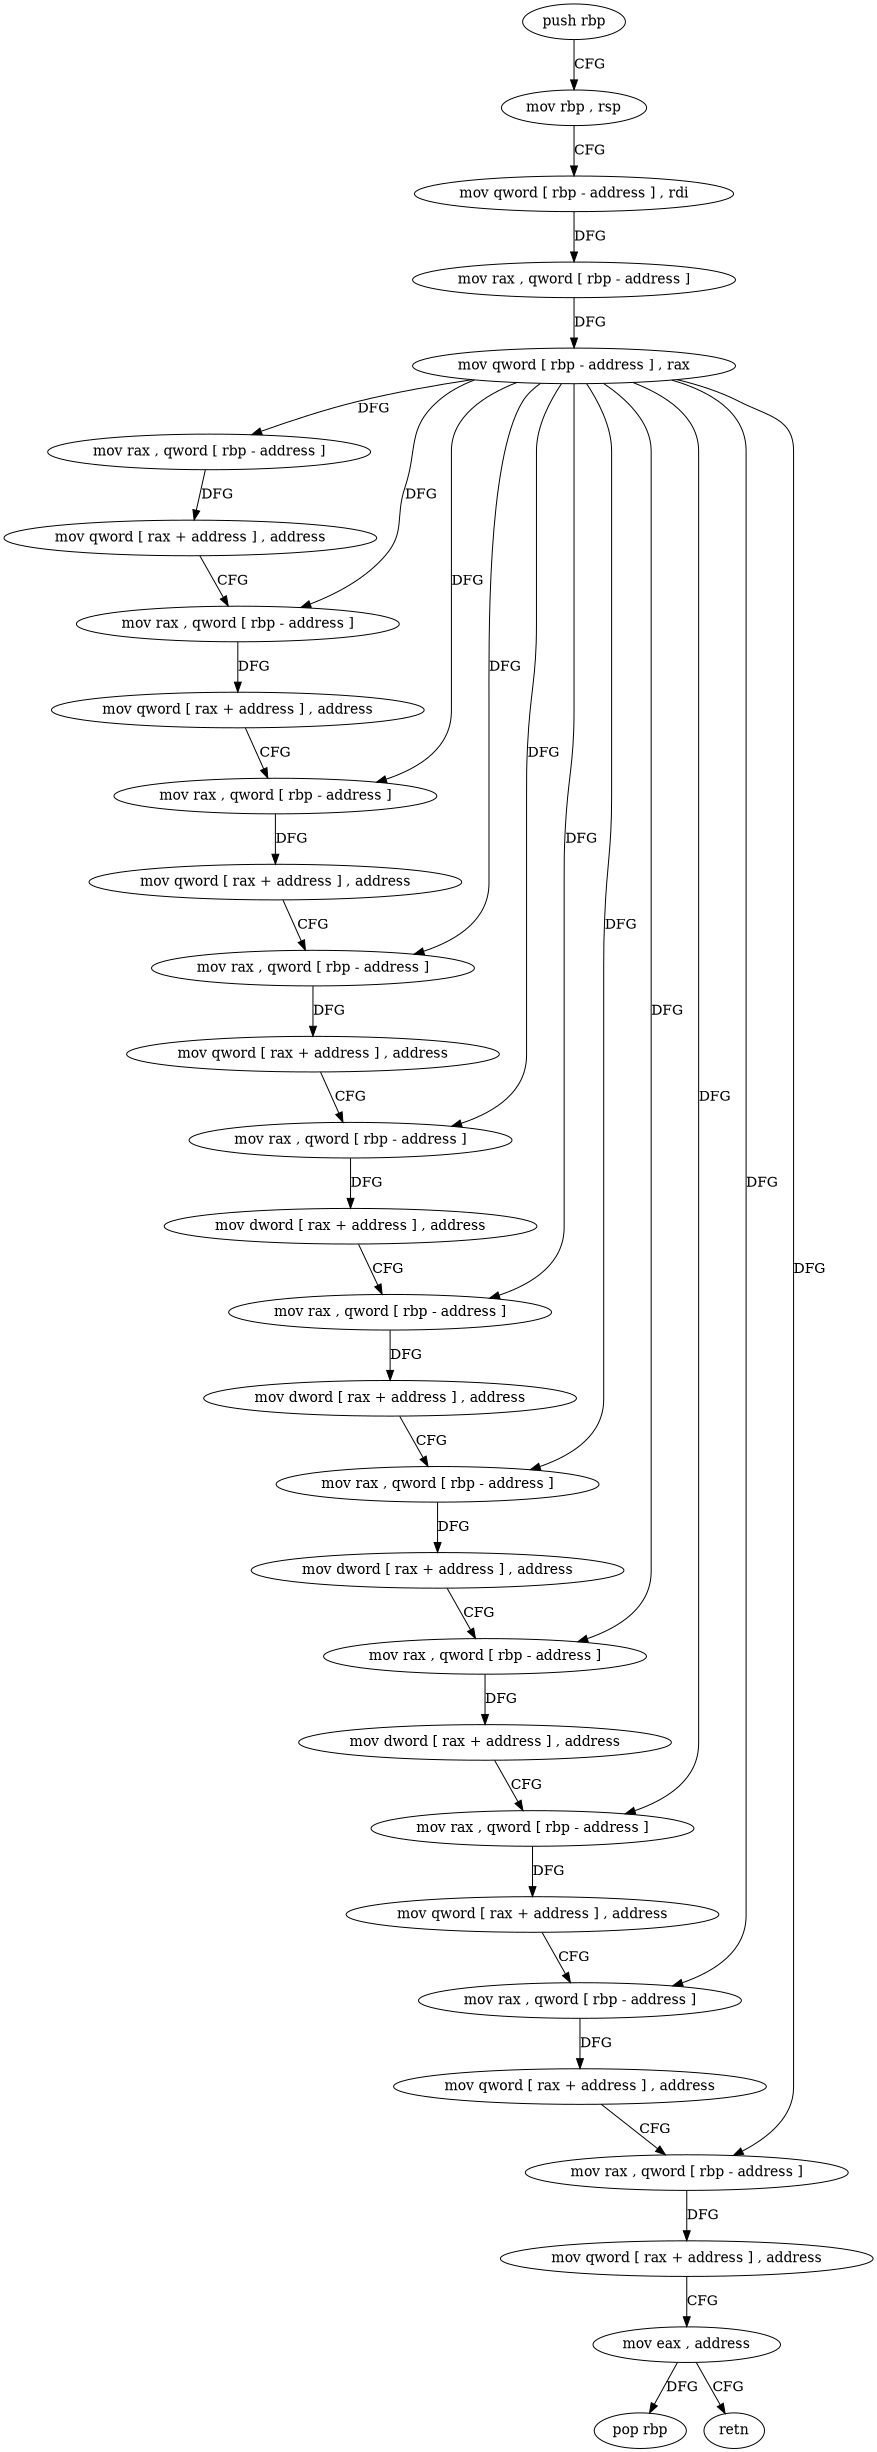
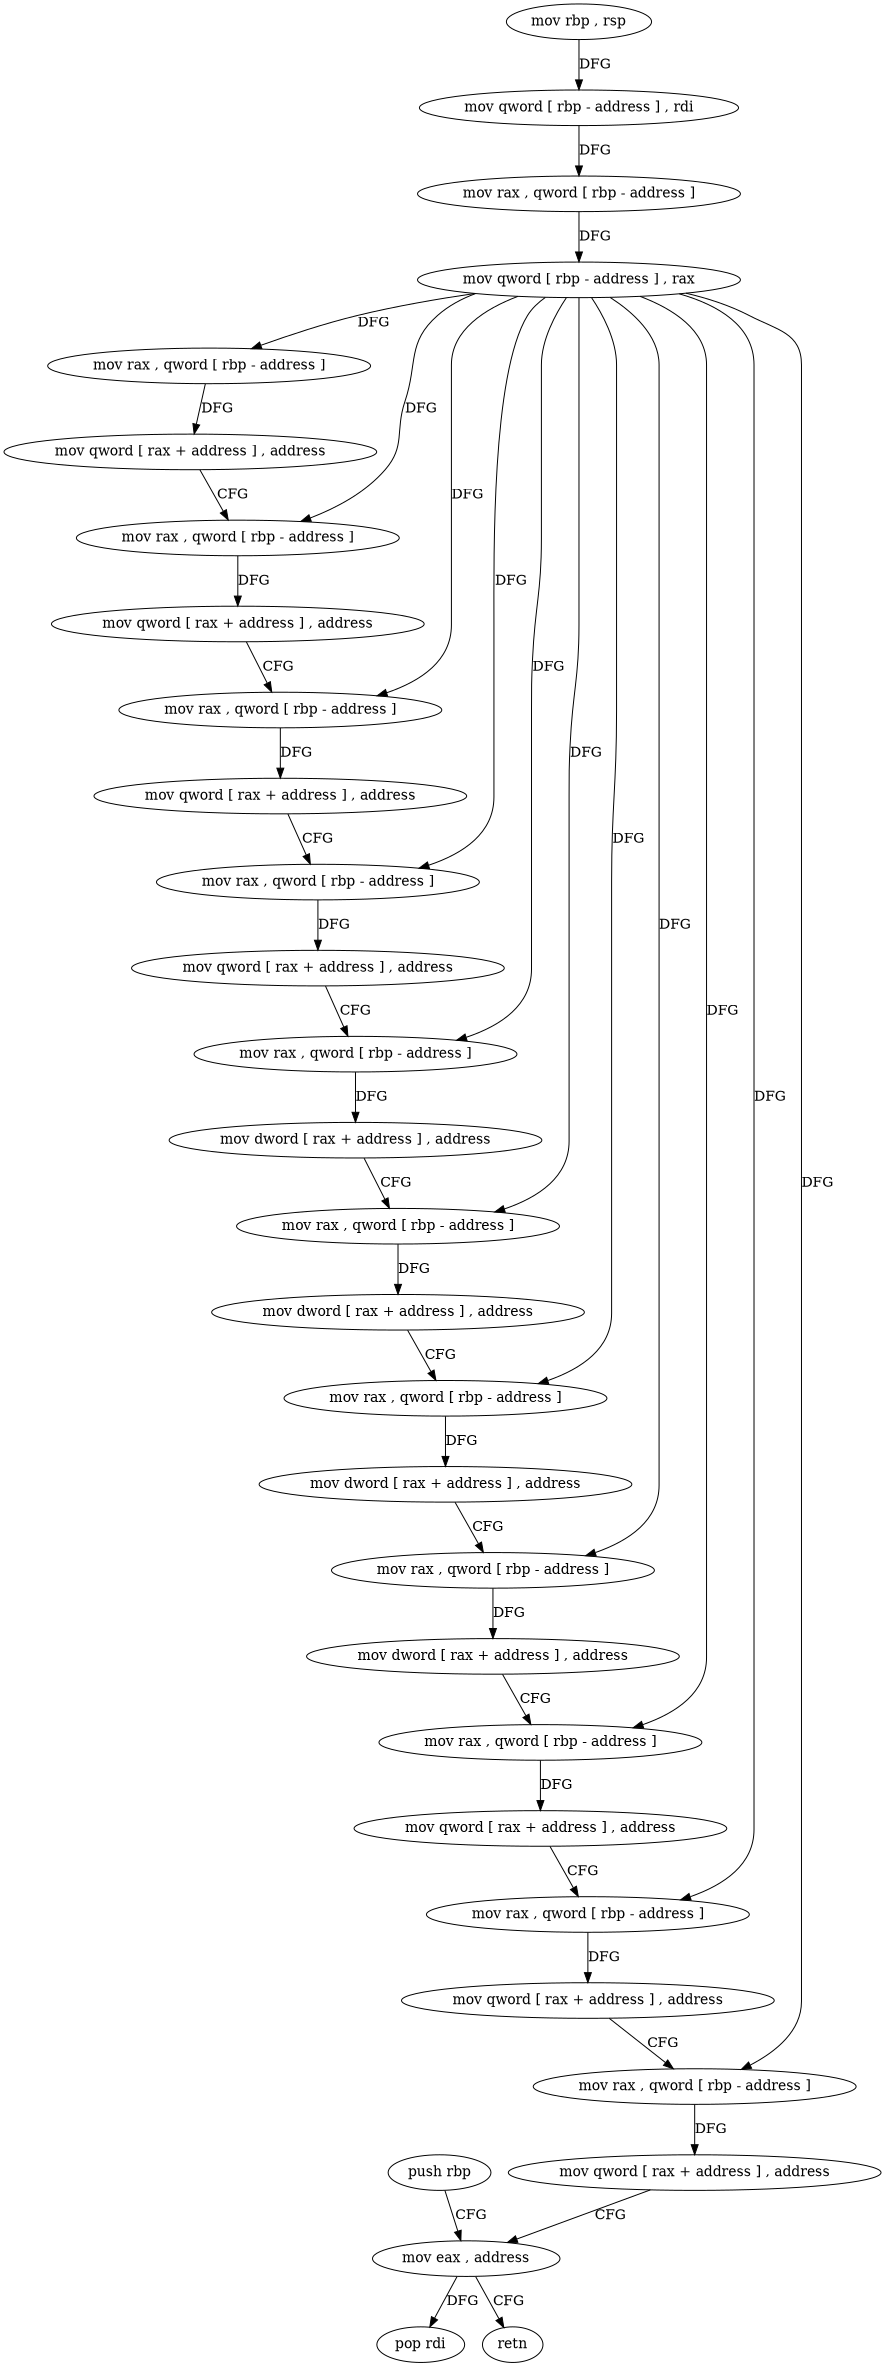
edge "push rbp" -> "mov rbp , rsp": now "push rbp" -> "mov eax , address"
edge "mov rbp , rsp" -> "mov qword [ rbp - address ] , rdi": label "CFG" -> "DFG"
node "pop rbp": label "pop rbp" -> "pop rdi"
